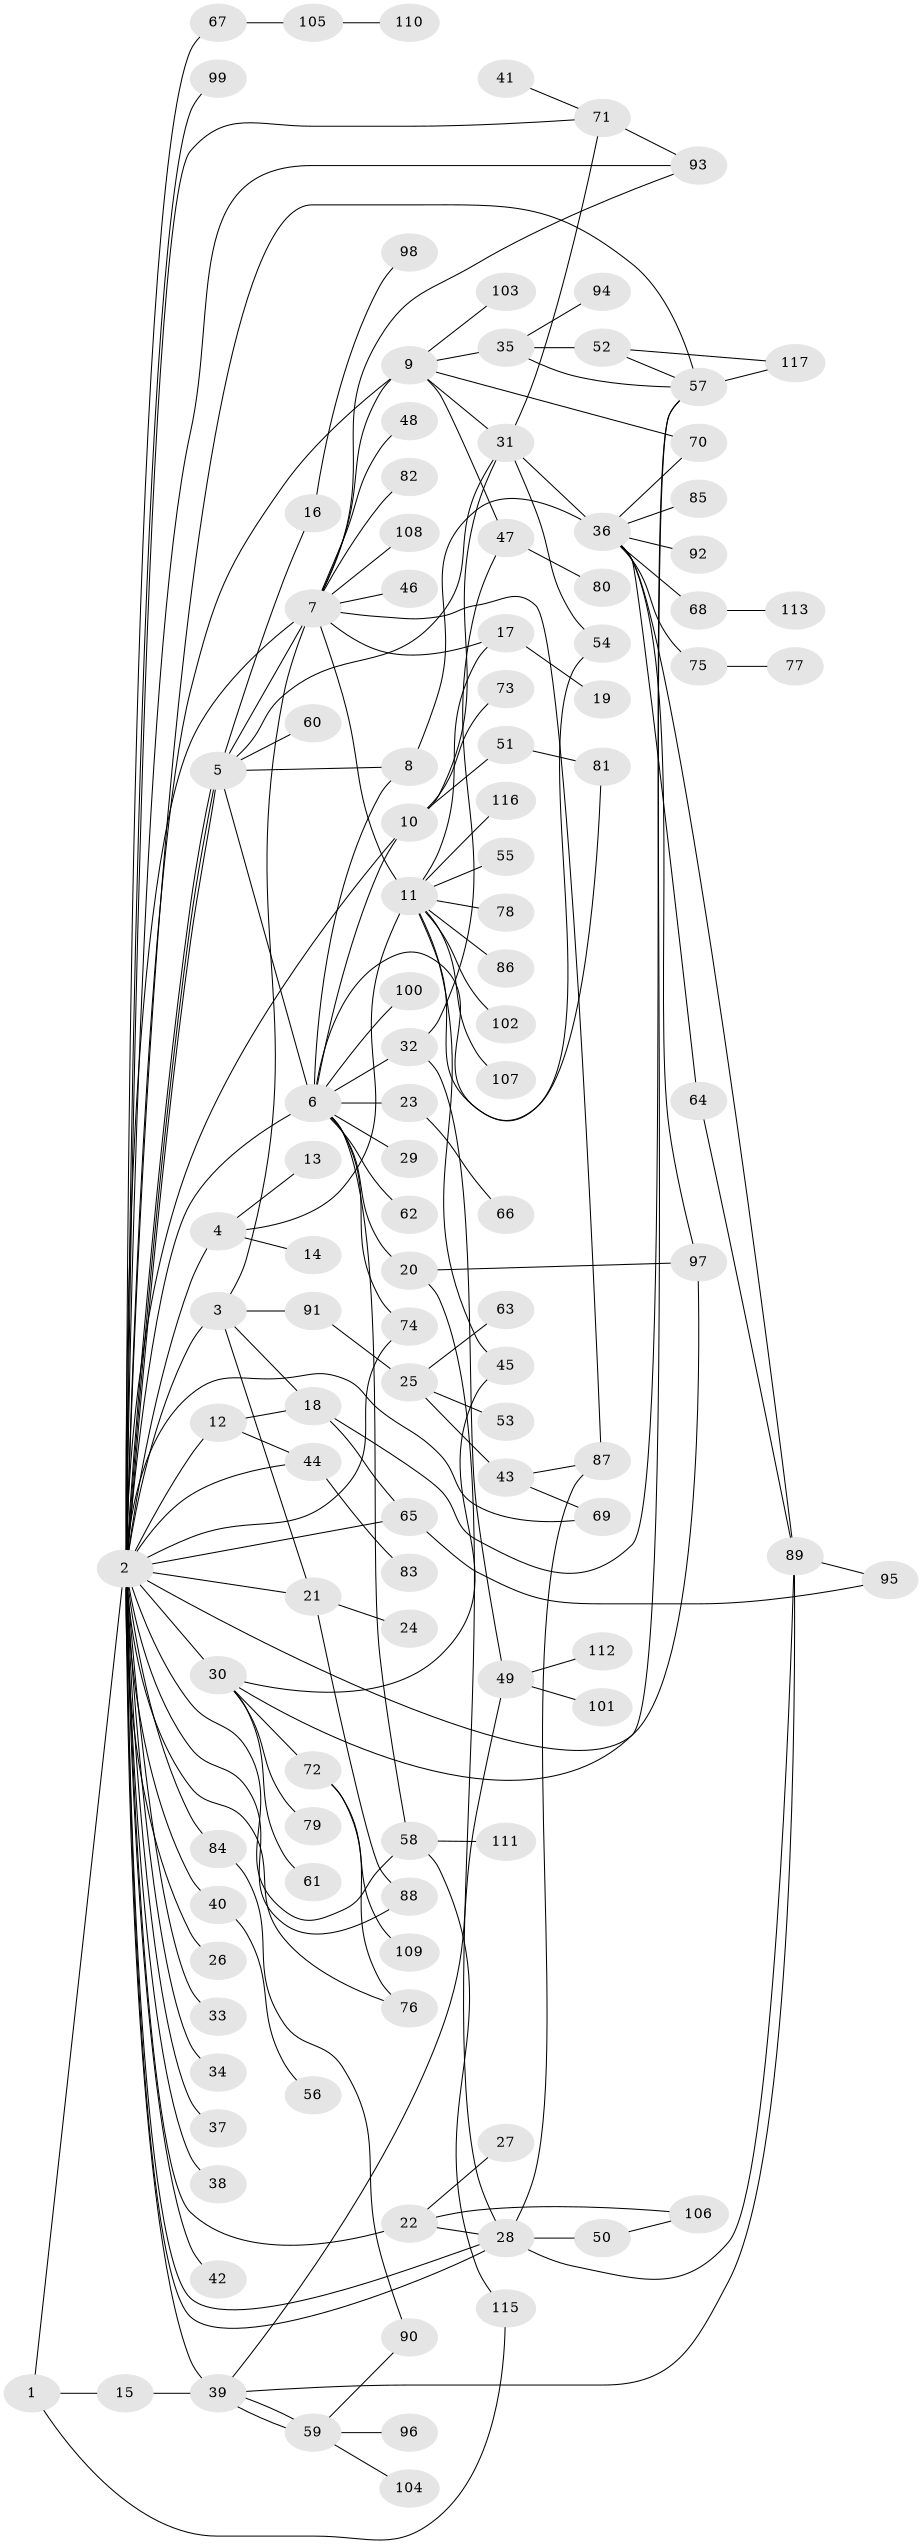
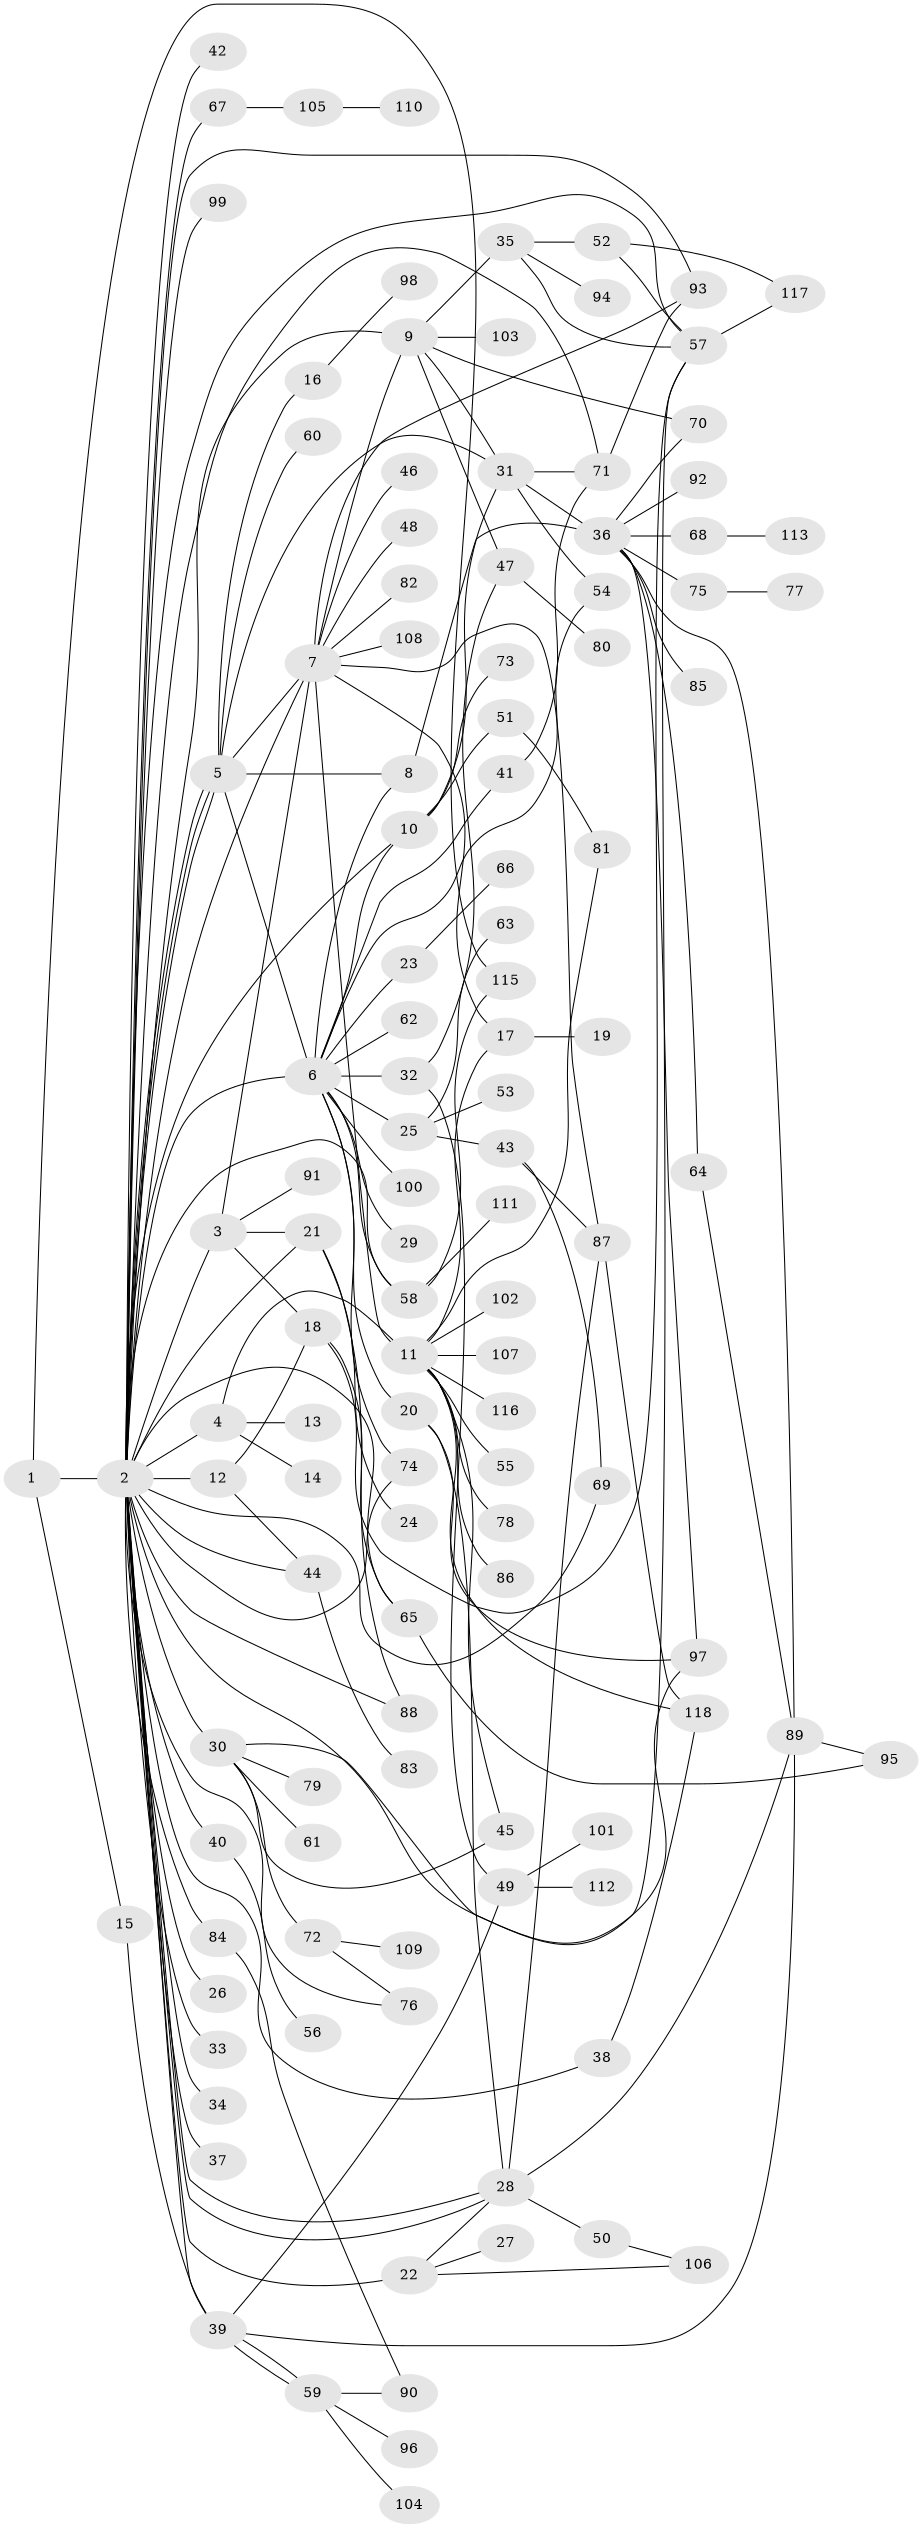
edge "41" -- "6": added
edge "91" -- "25": now "6" -- "25"
node "118": added
